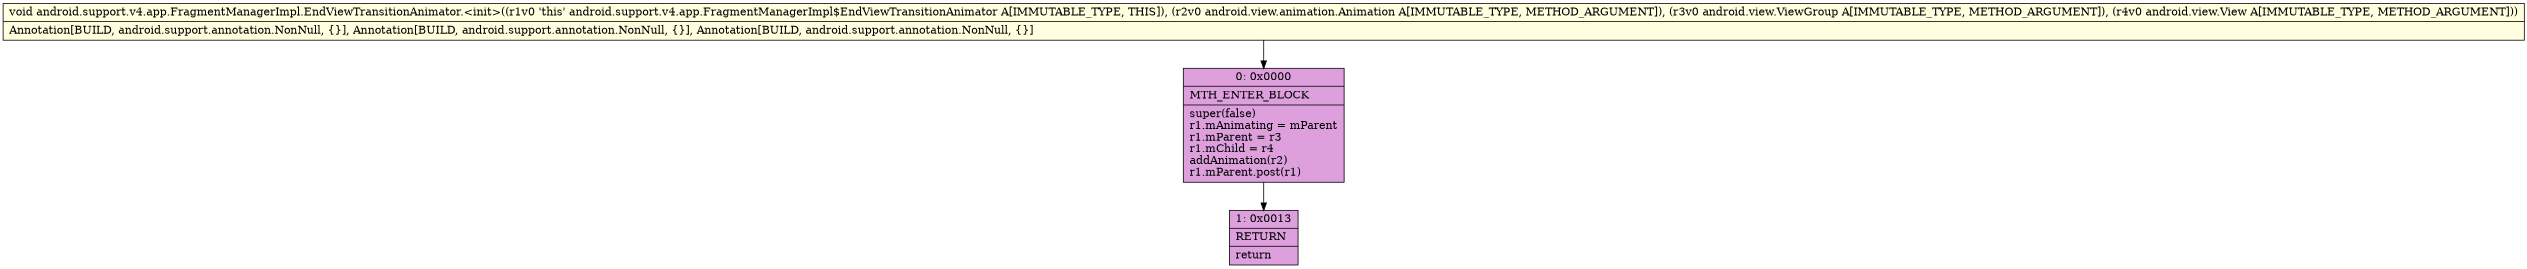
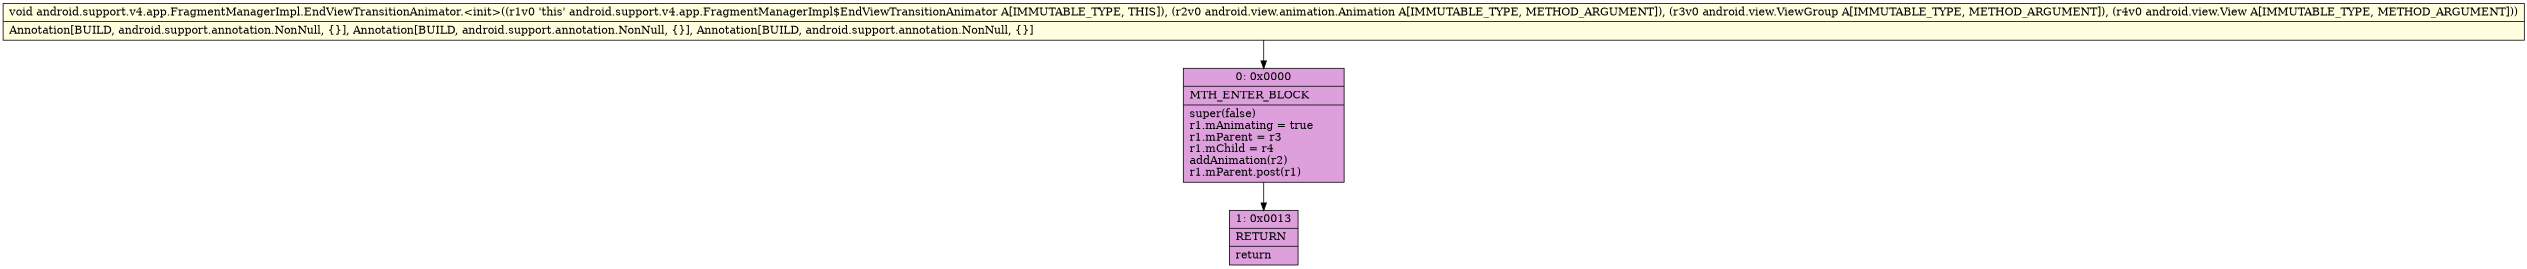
node "0: 0x0000": text "r1.mAnimating = mParent" -> "r1.mAnimating = true"
